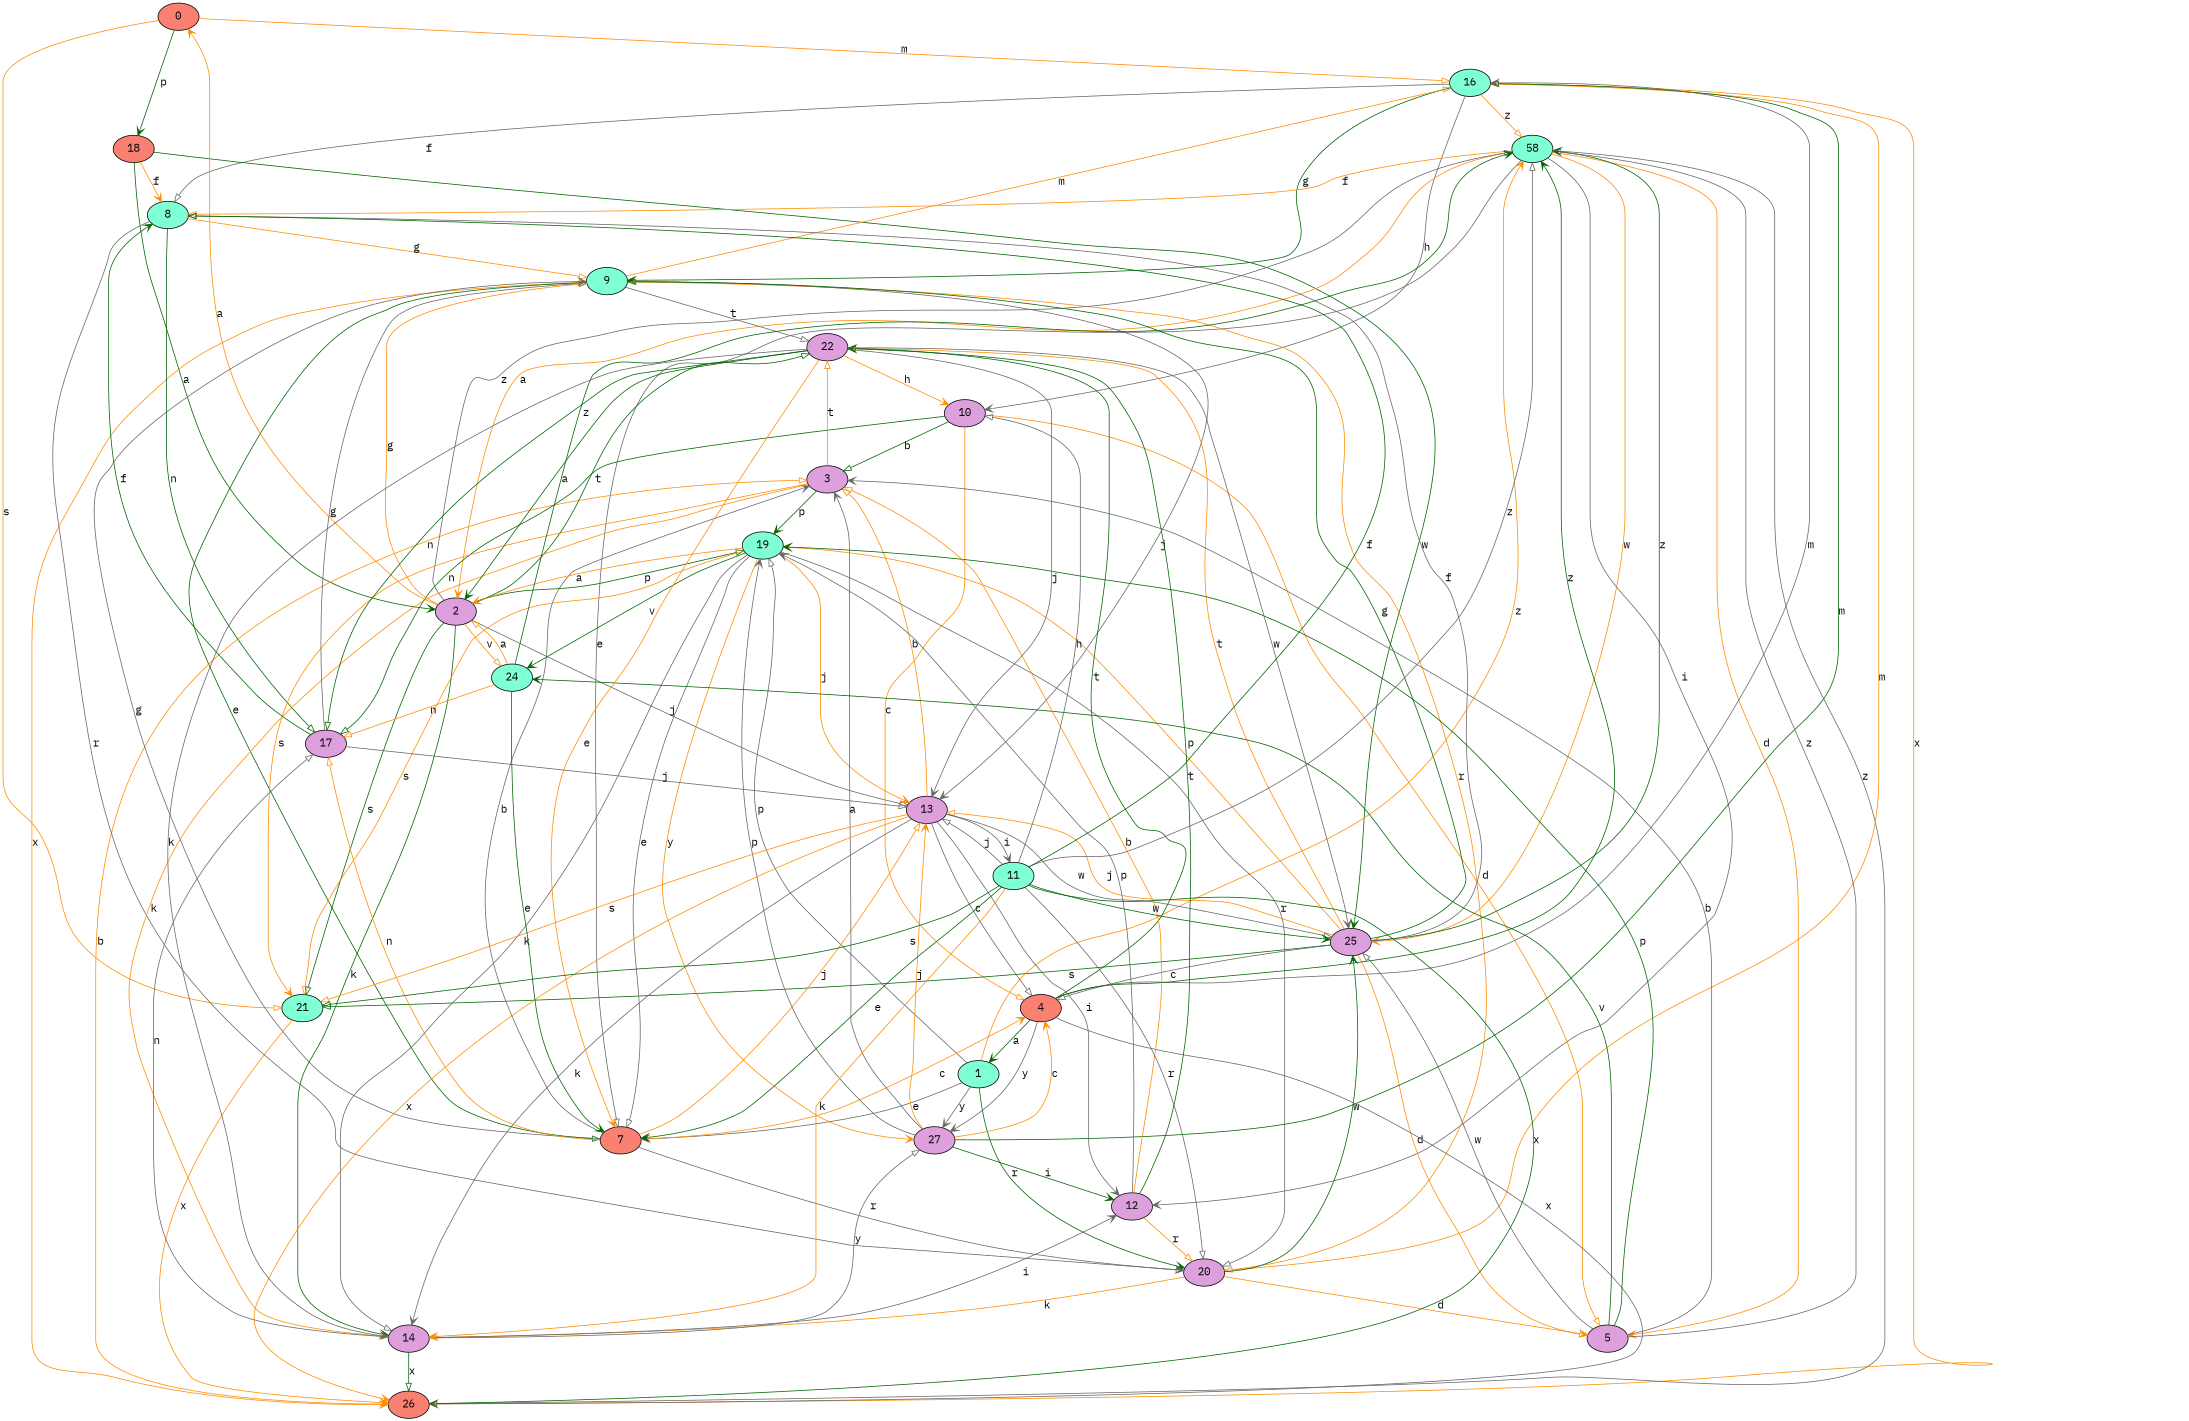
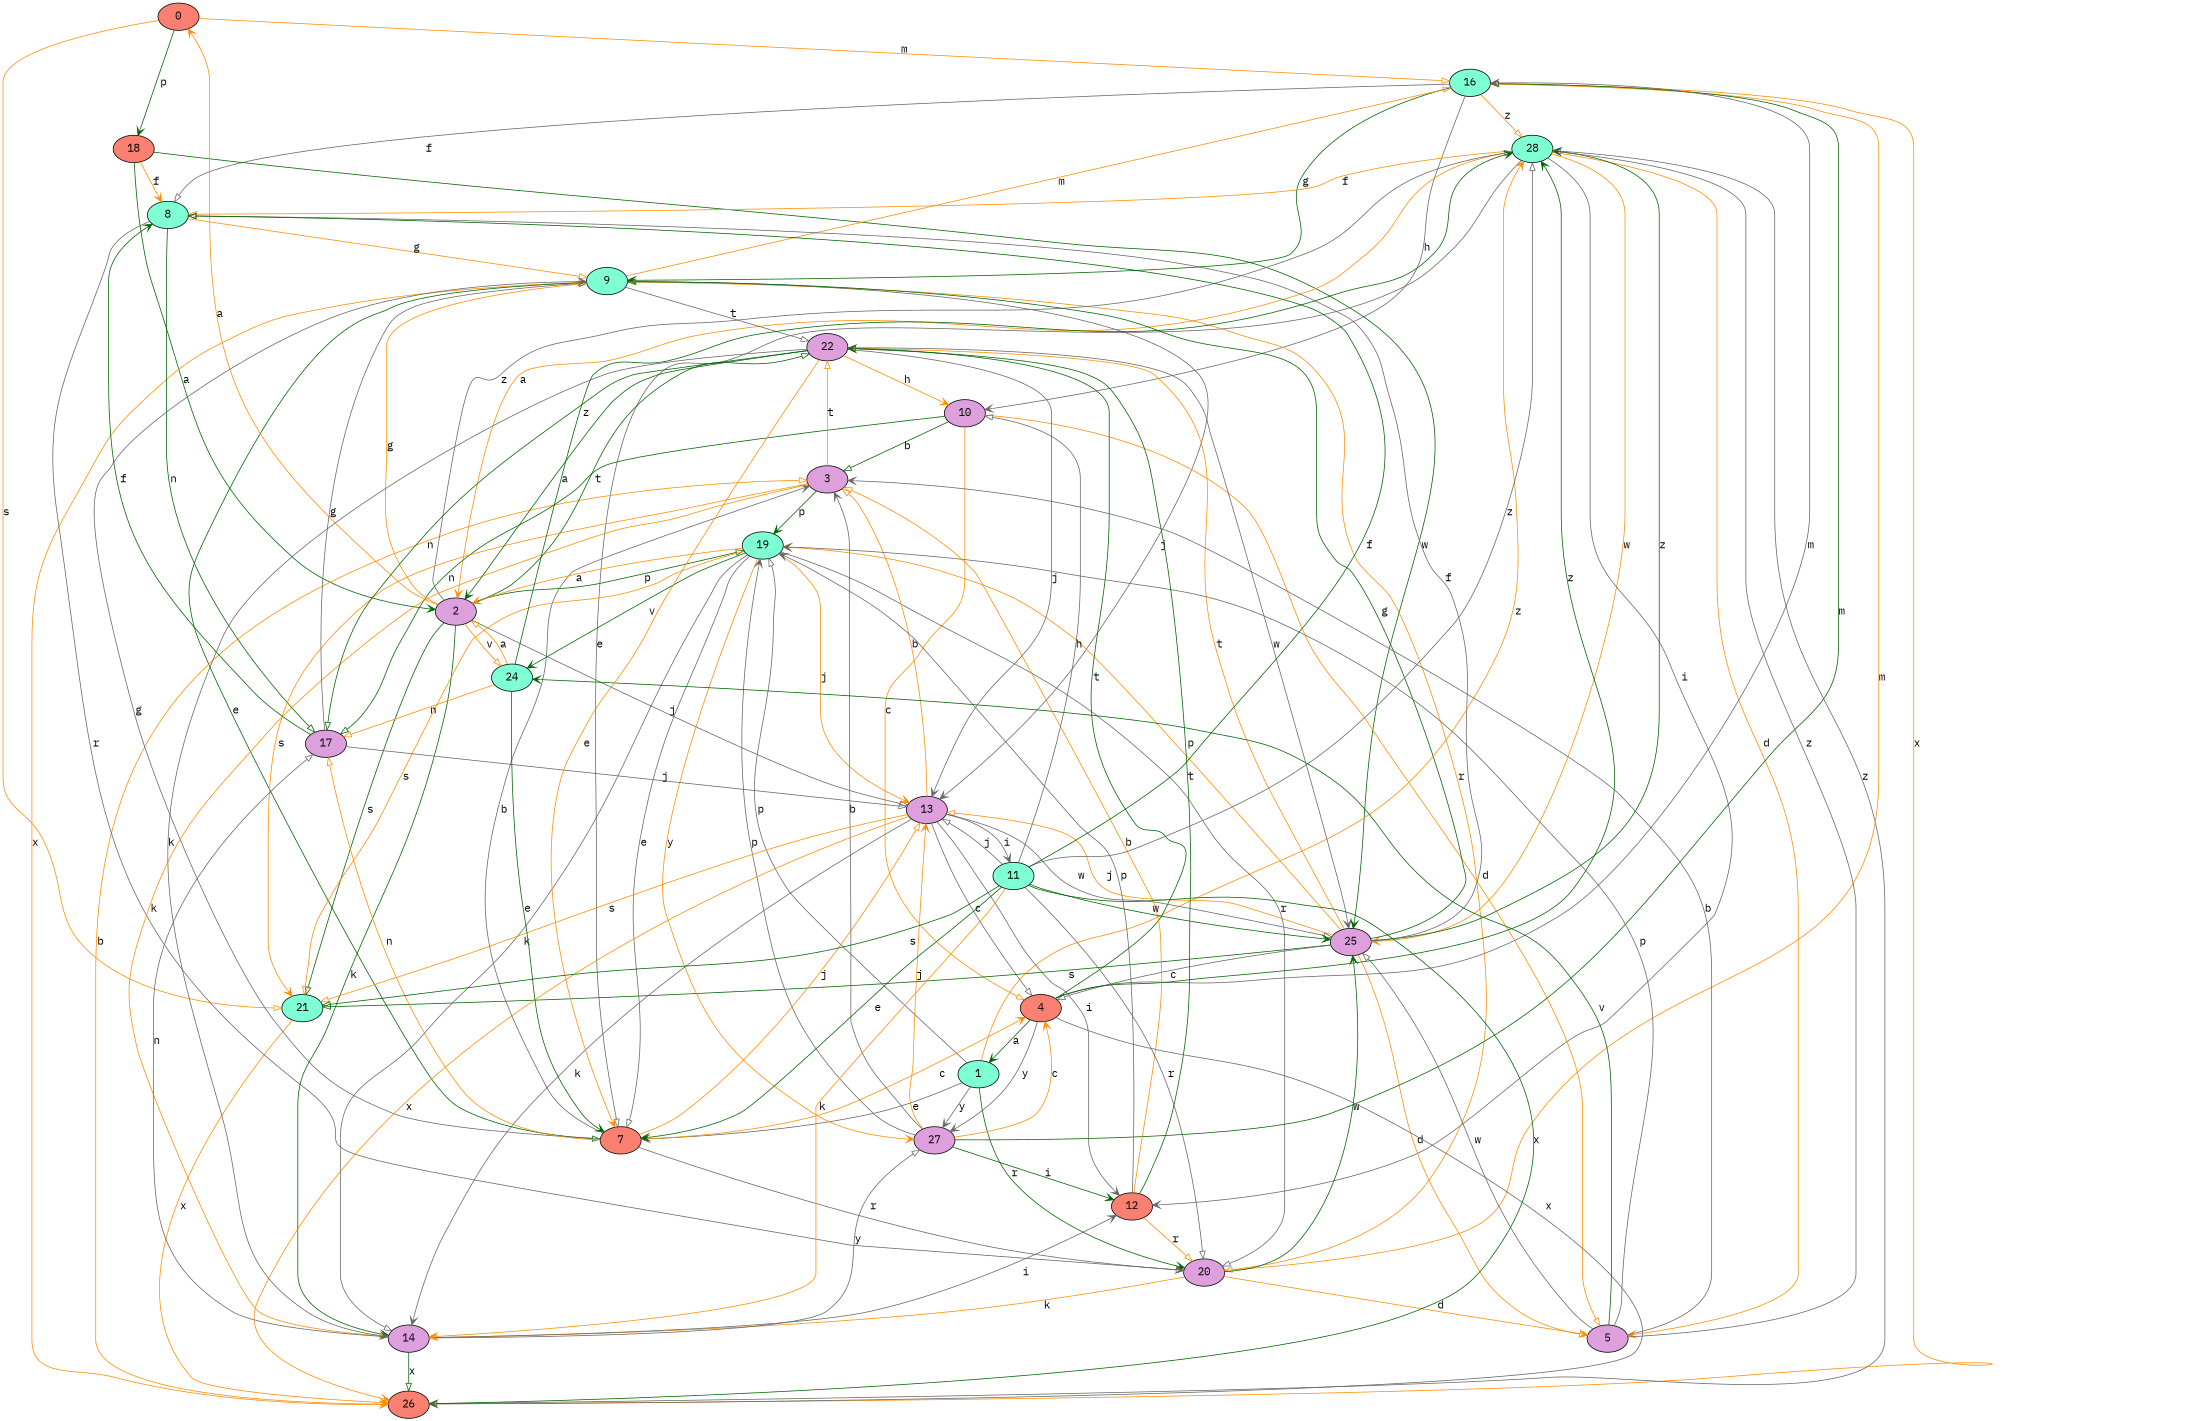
node "58": label "58" -> "28"
edge "5" -> "19": color darkgreen -> gray40
edge "27" -> "3": label "a" -> "b"
node "12": fillcolor plum -> salmon
